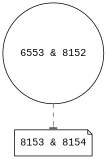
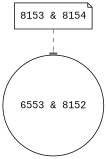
edge "6553 & 8152" -> "8153 & 8154": reversed
